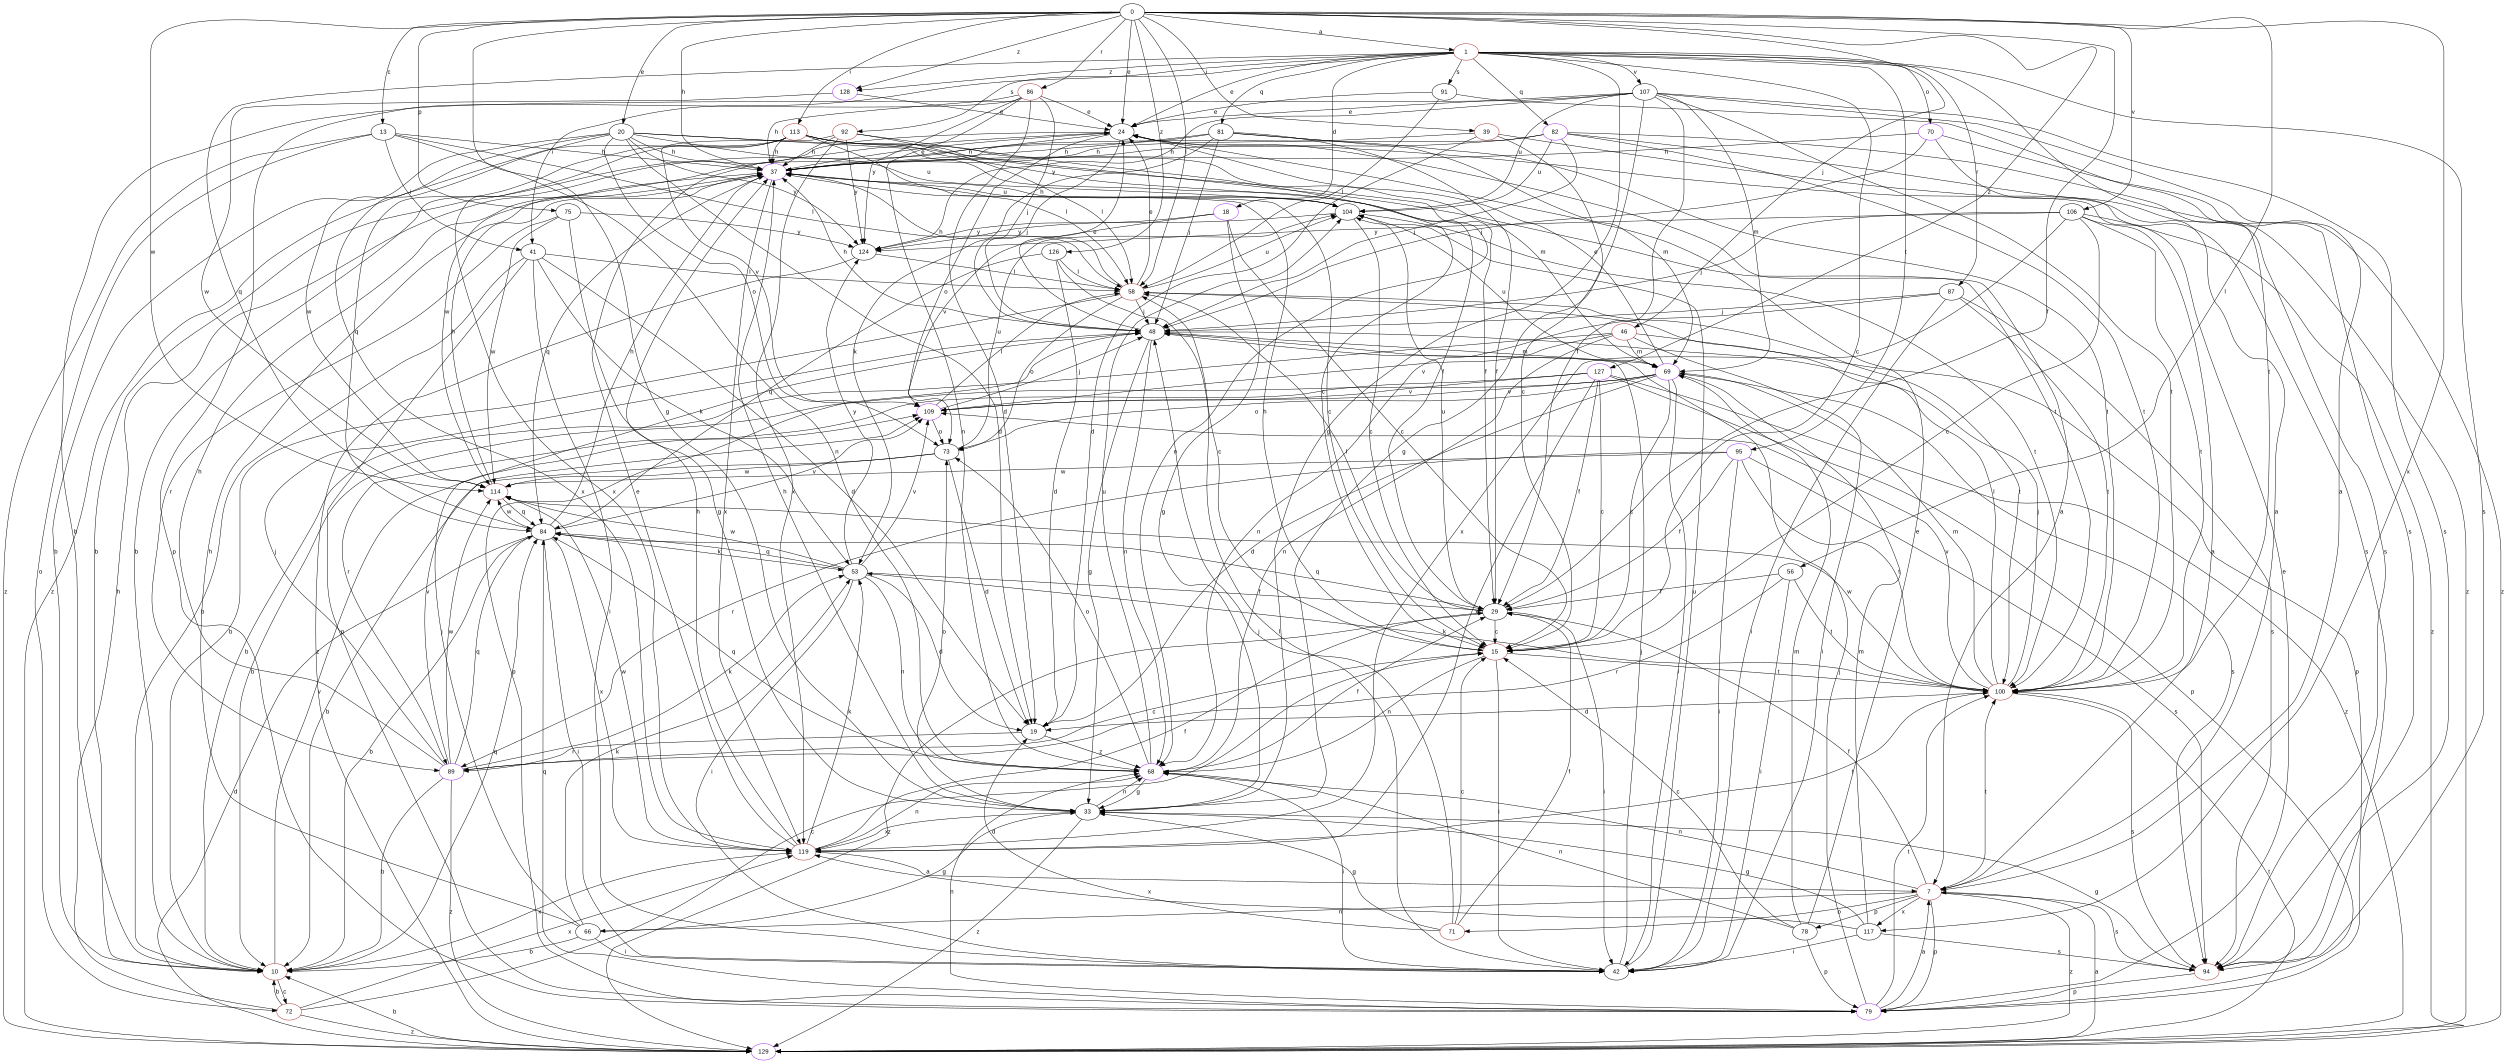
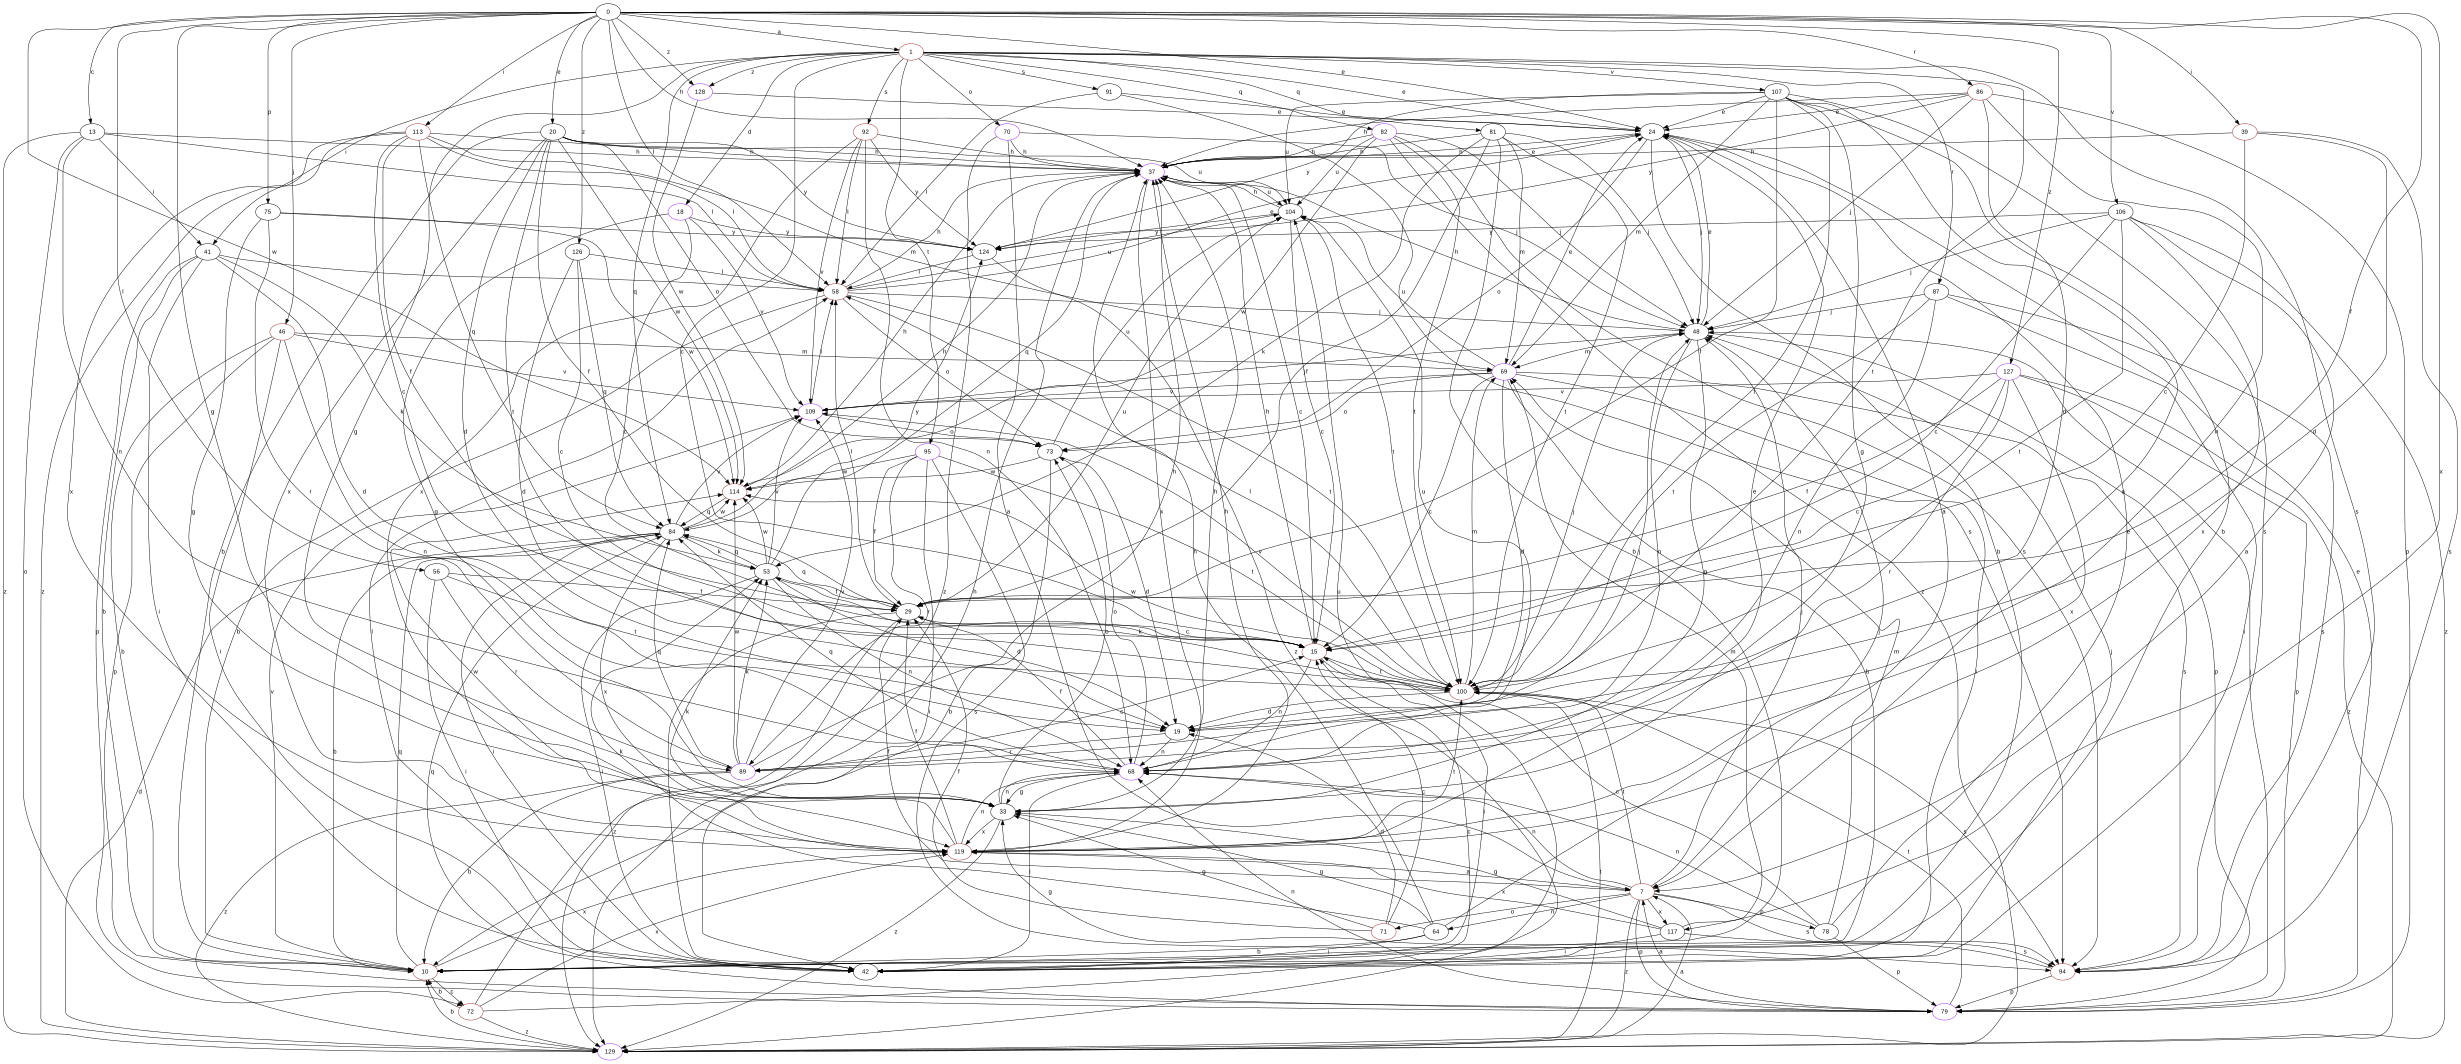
edge "71" -> "48": now "7" -> "48"
edge "19" -> "68": label "z" -> "n"
node "66": label "66" -> "64"
